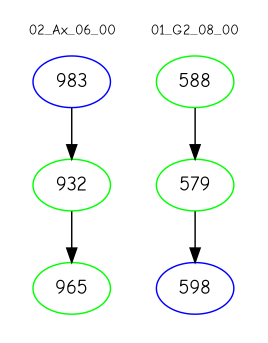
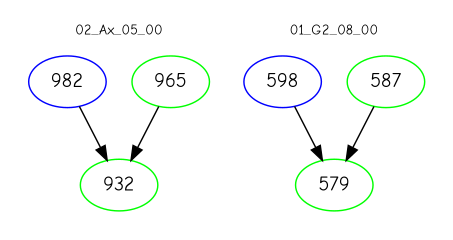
cluster "02_Ax_06_00": label "02_Ax_06_00" -> "02_Ax_05_00"
node "983": label "983" -> "982"
node "588": label "588" -> "587"
edge "932" -> "965": reversed
edge "579" -> "598": reversed
